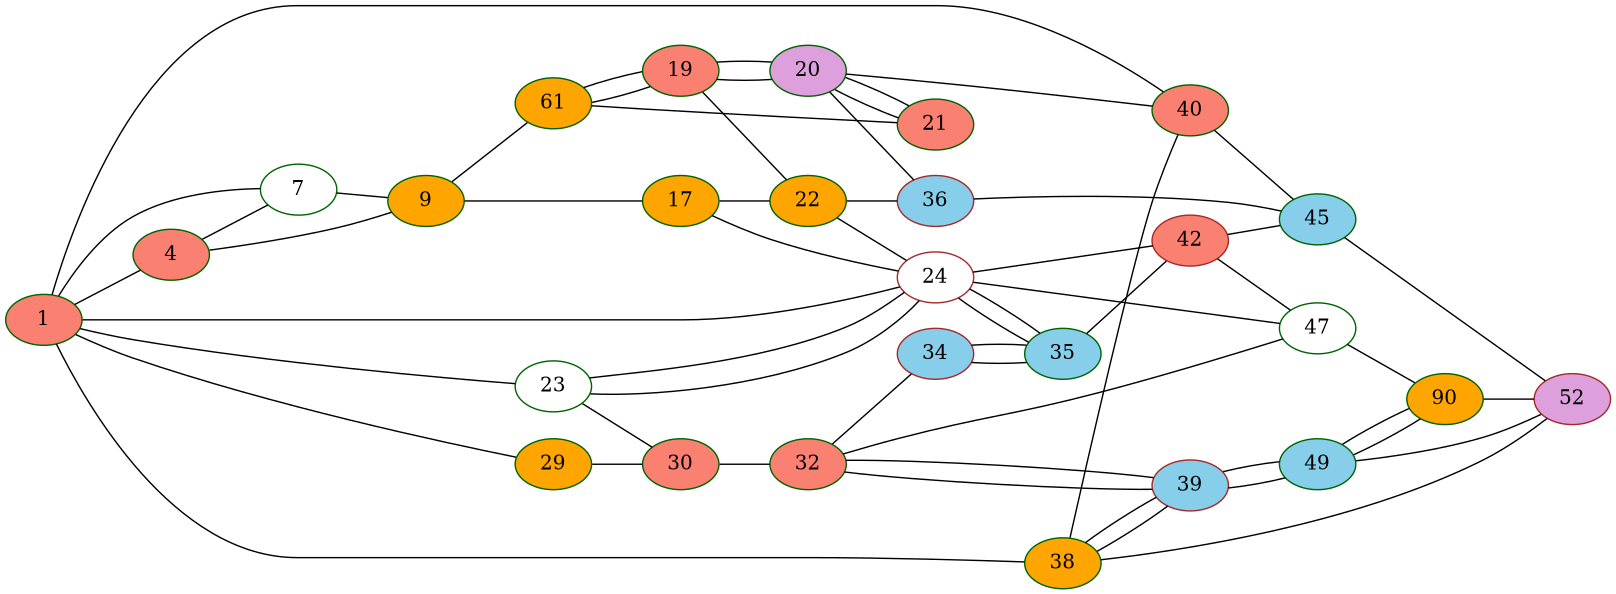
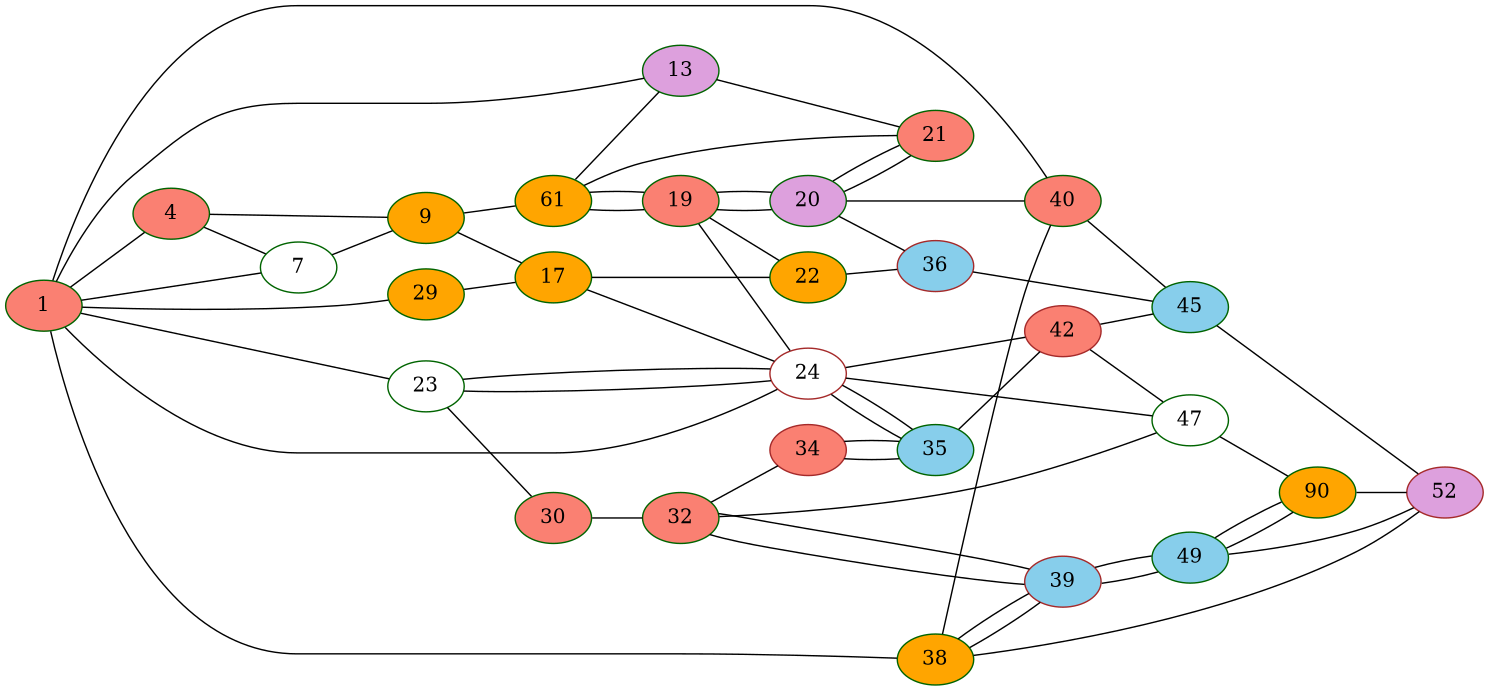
node "13": added
edge "22" -- "24": now "19" -- "24"
node "34": fillcolor skyblue -> salmon
edge "29" -- "30": now "29" -- "17"
